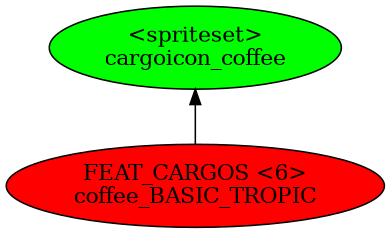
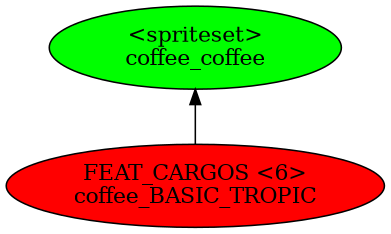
node "<spriteset> cargoicon_coffee": label "<spriteset> cargoicon_coffee" -> "<spriteset> coffee_coffee"
